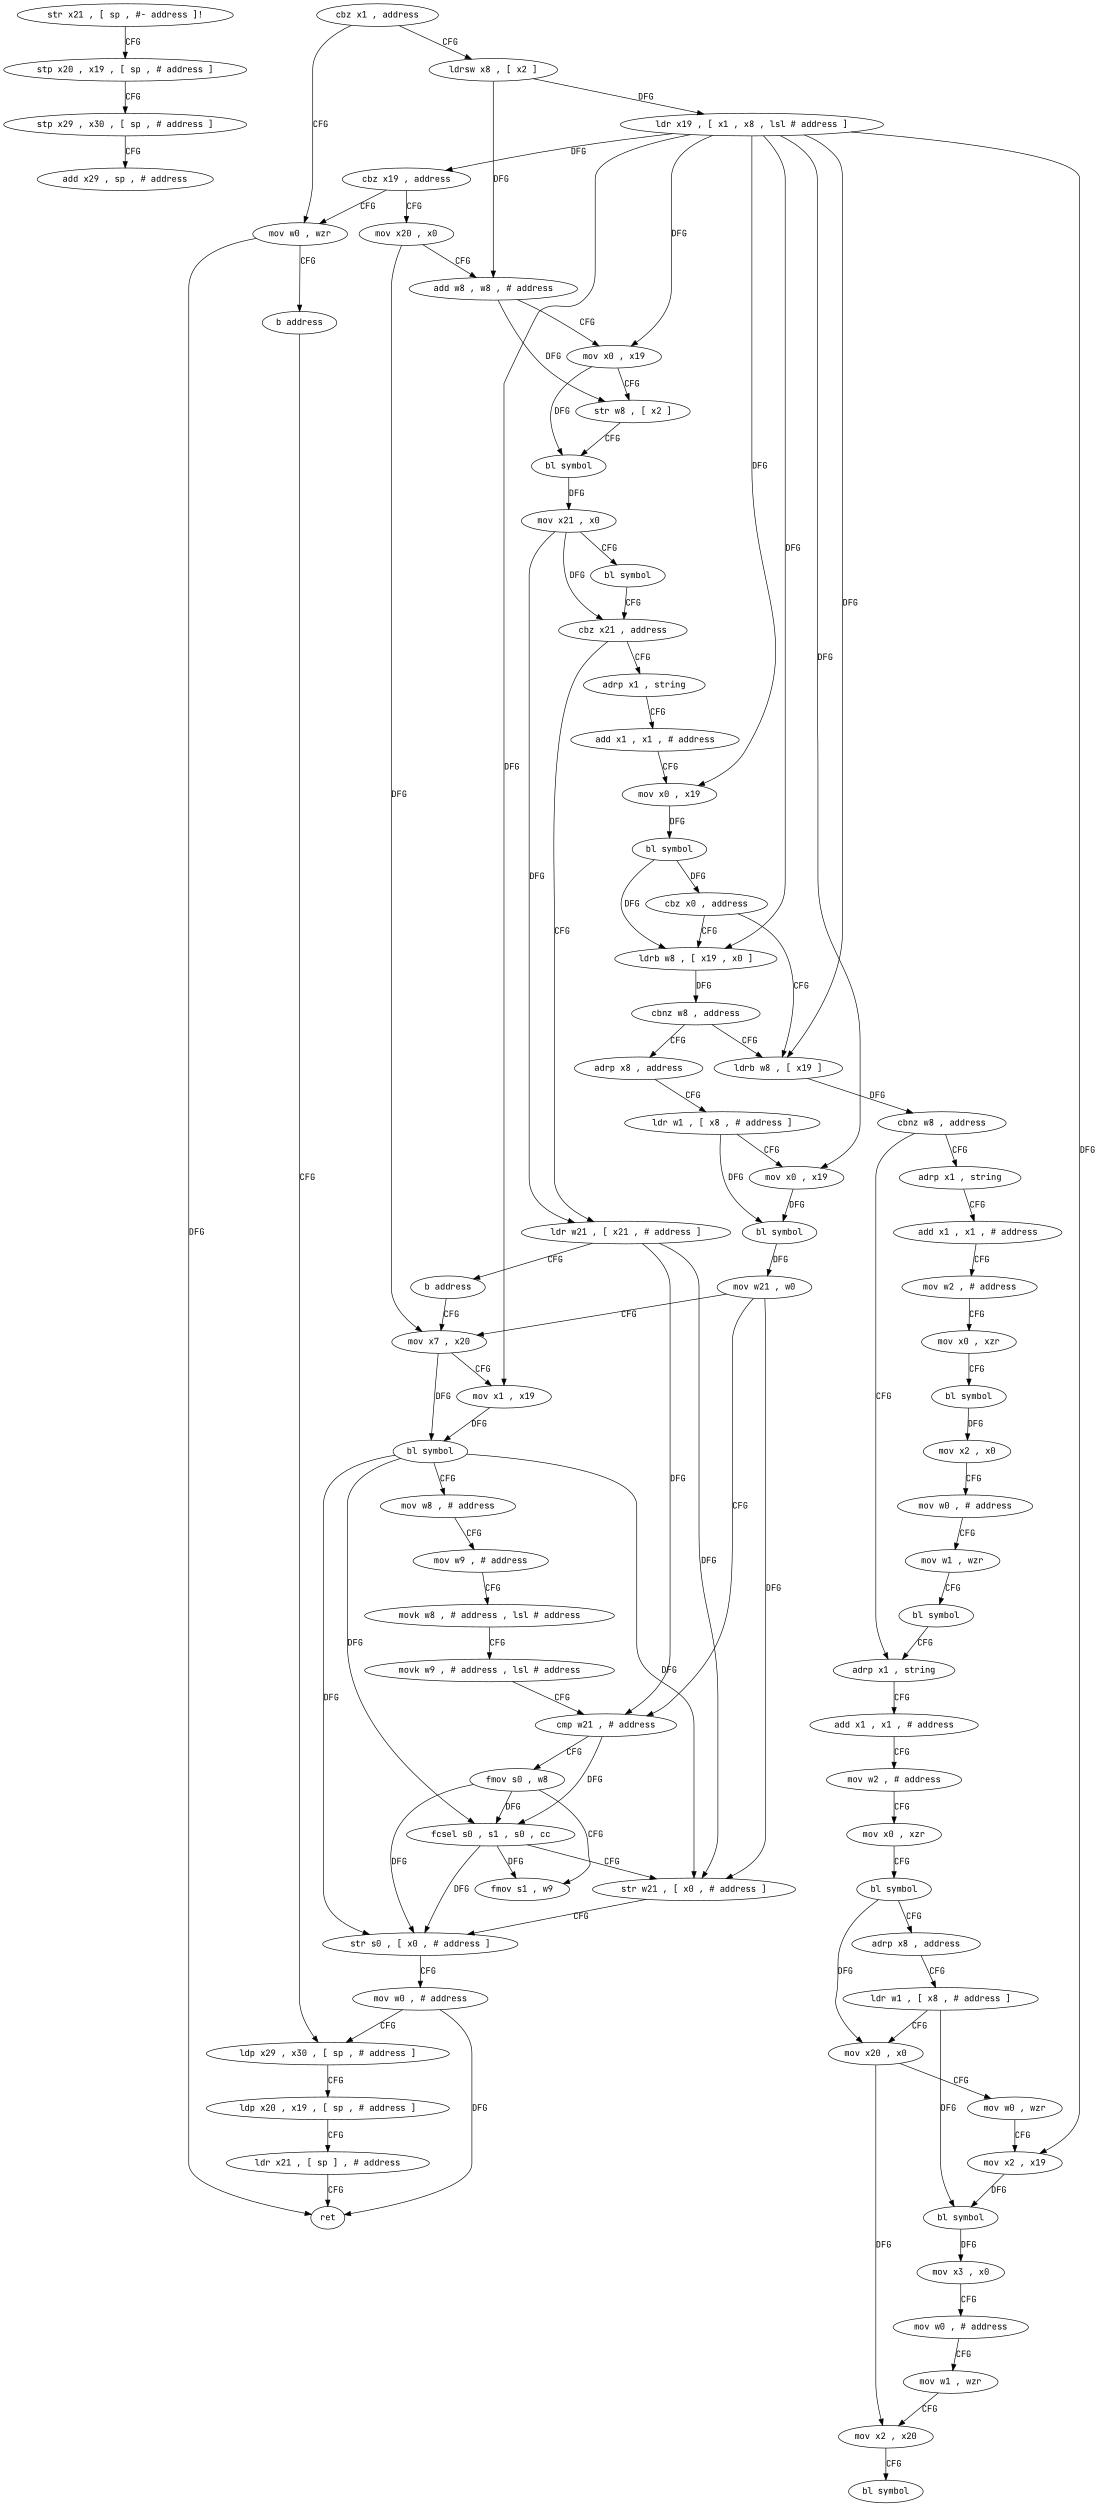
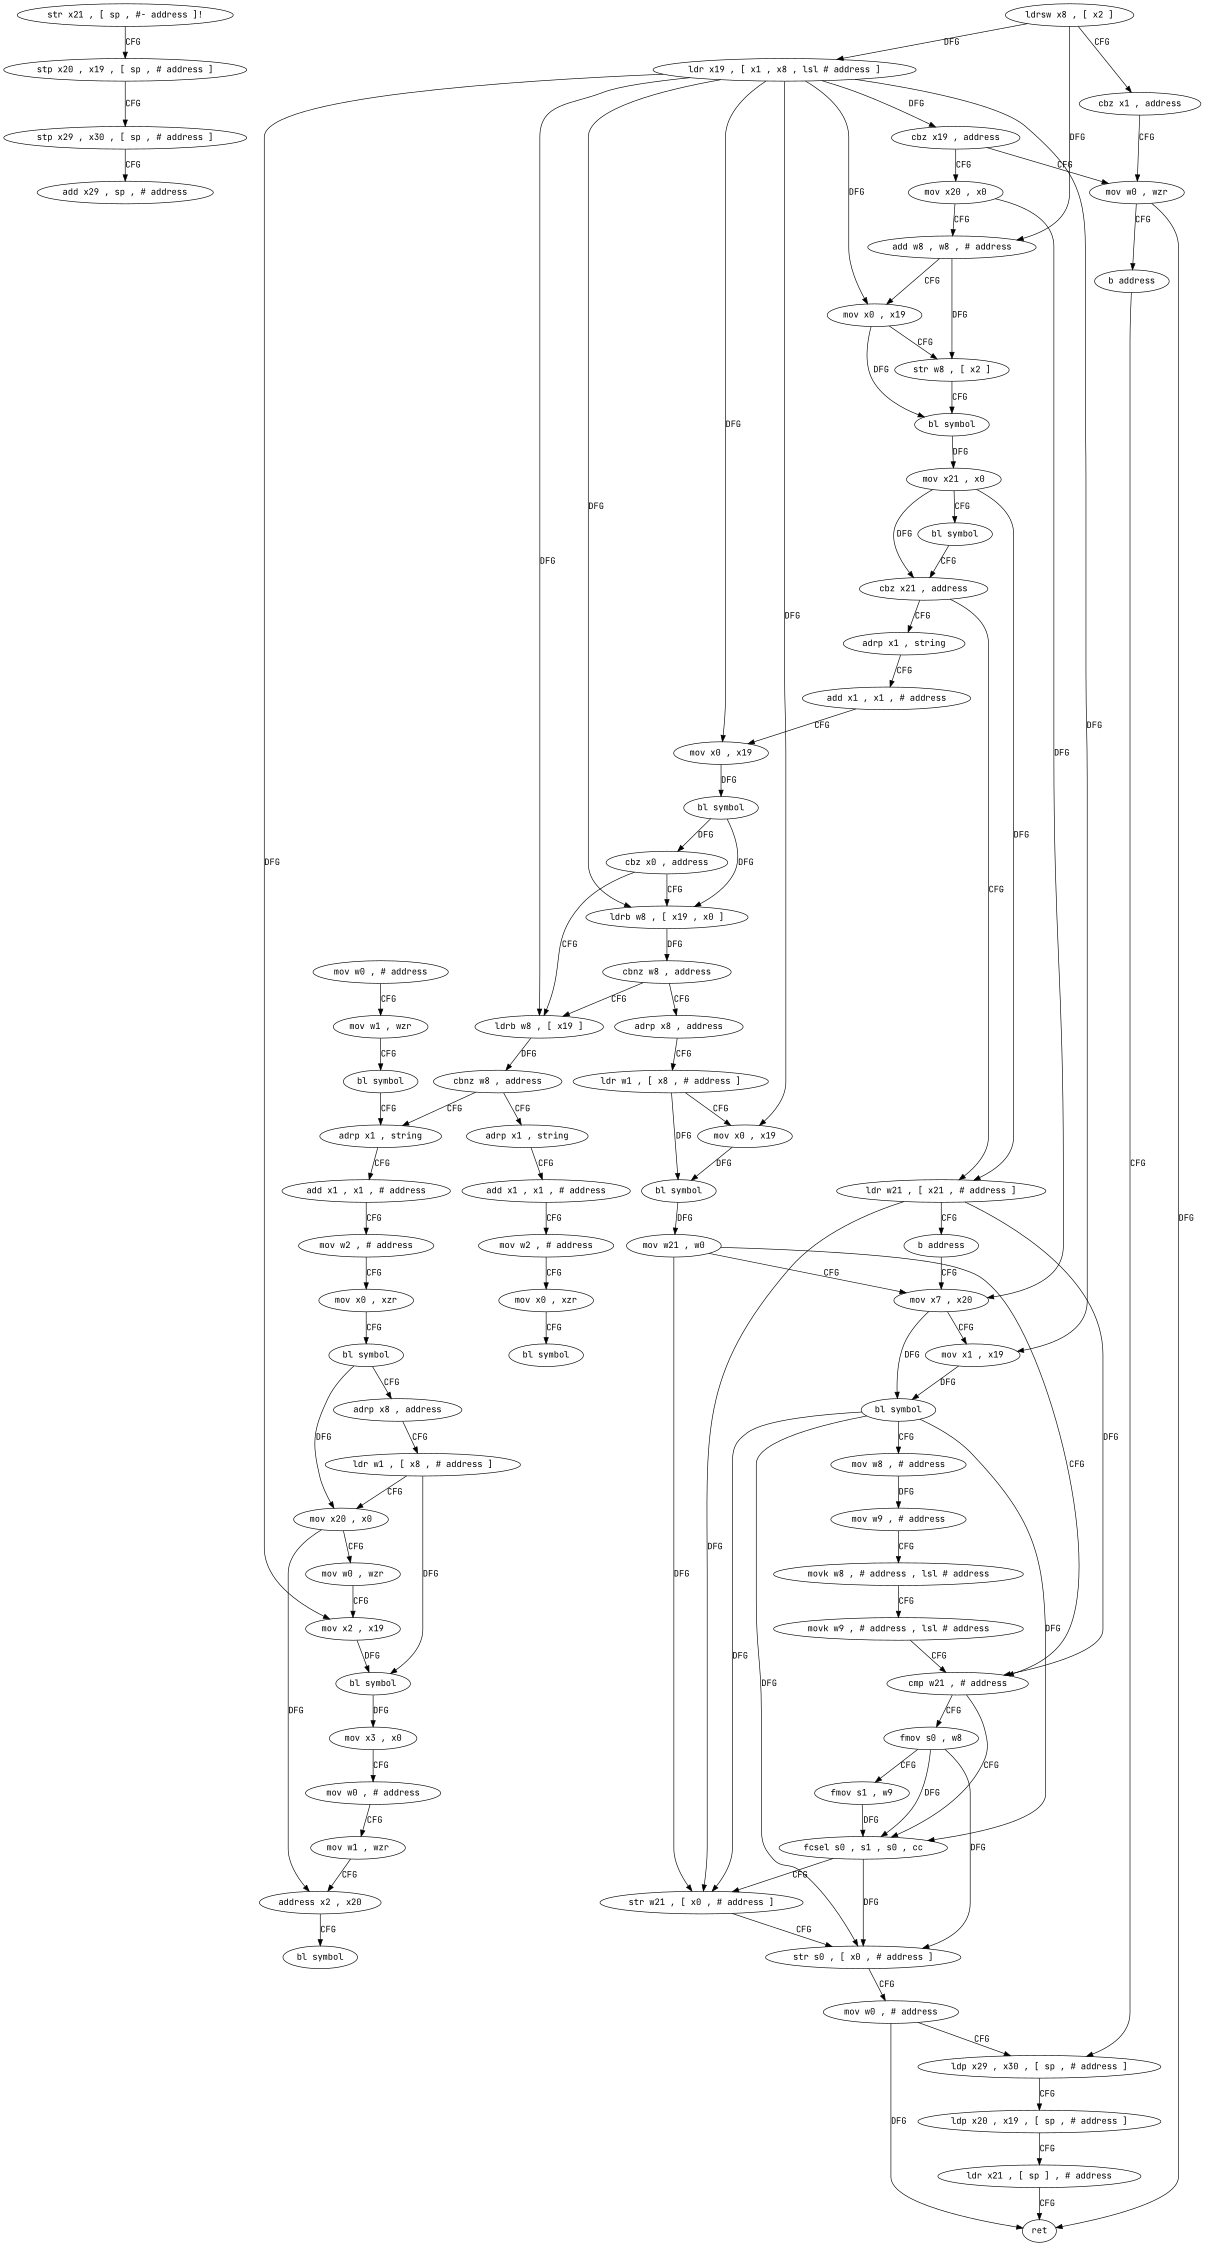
edge "cbz x1 , address" -> "ldrsw x8 , [ x2 ]": reversed
node "mov x2 , x0": removed
edge "mov w8 , # address" -> "mov w9 , # address": label "CFG" -> "DFG"
edge "cmp w21 , # address" -> "fcsel s0 , s1 , s0 , cc": label "DFG" -> "CFG"
edge "fcsel s0 , s1 , s0 , cc" -> "fmov s1 , w9": reversed
node "mov x2 , x20": label "mov x2 , x20" -> "address x2 , x20"
